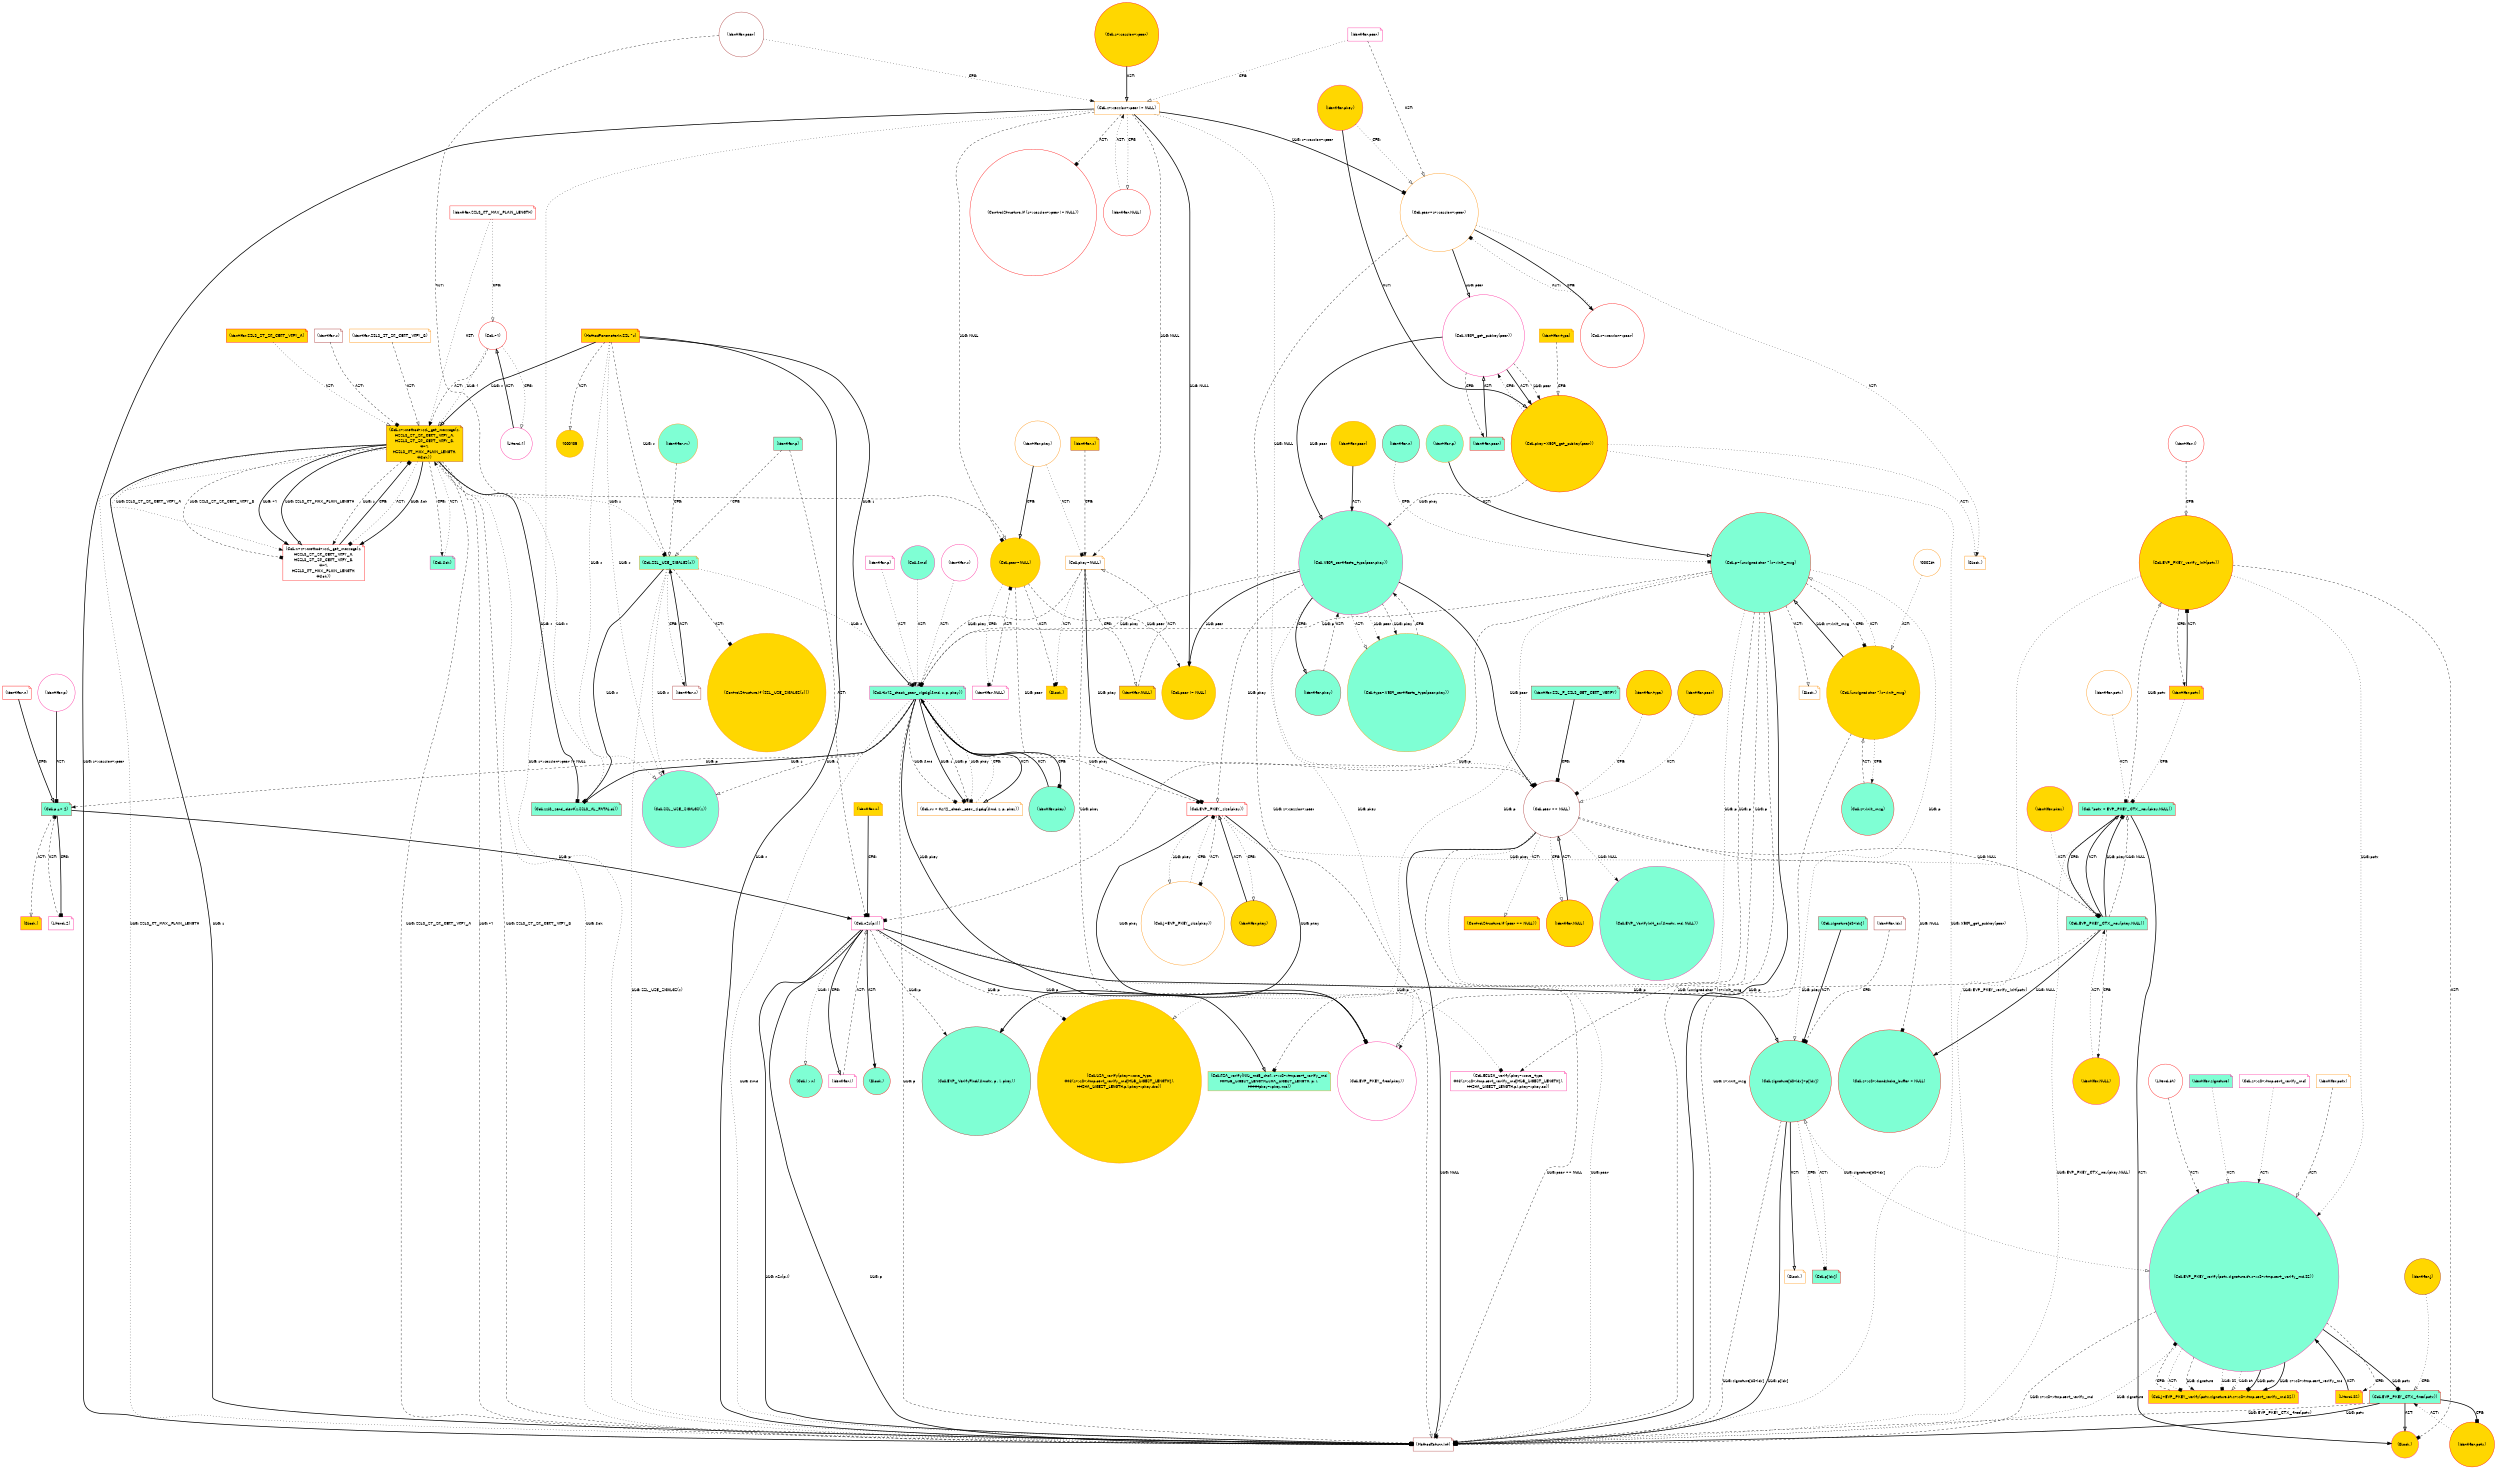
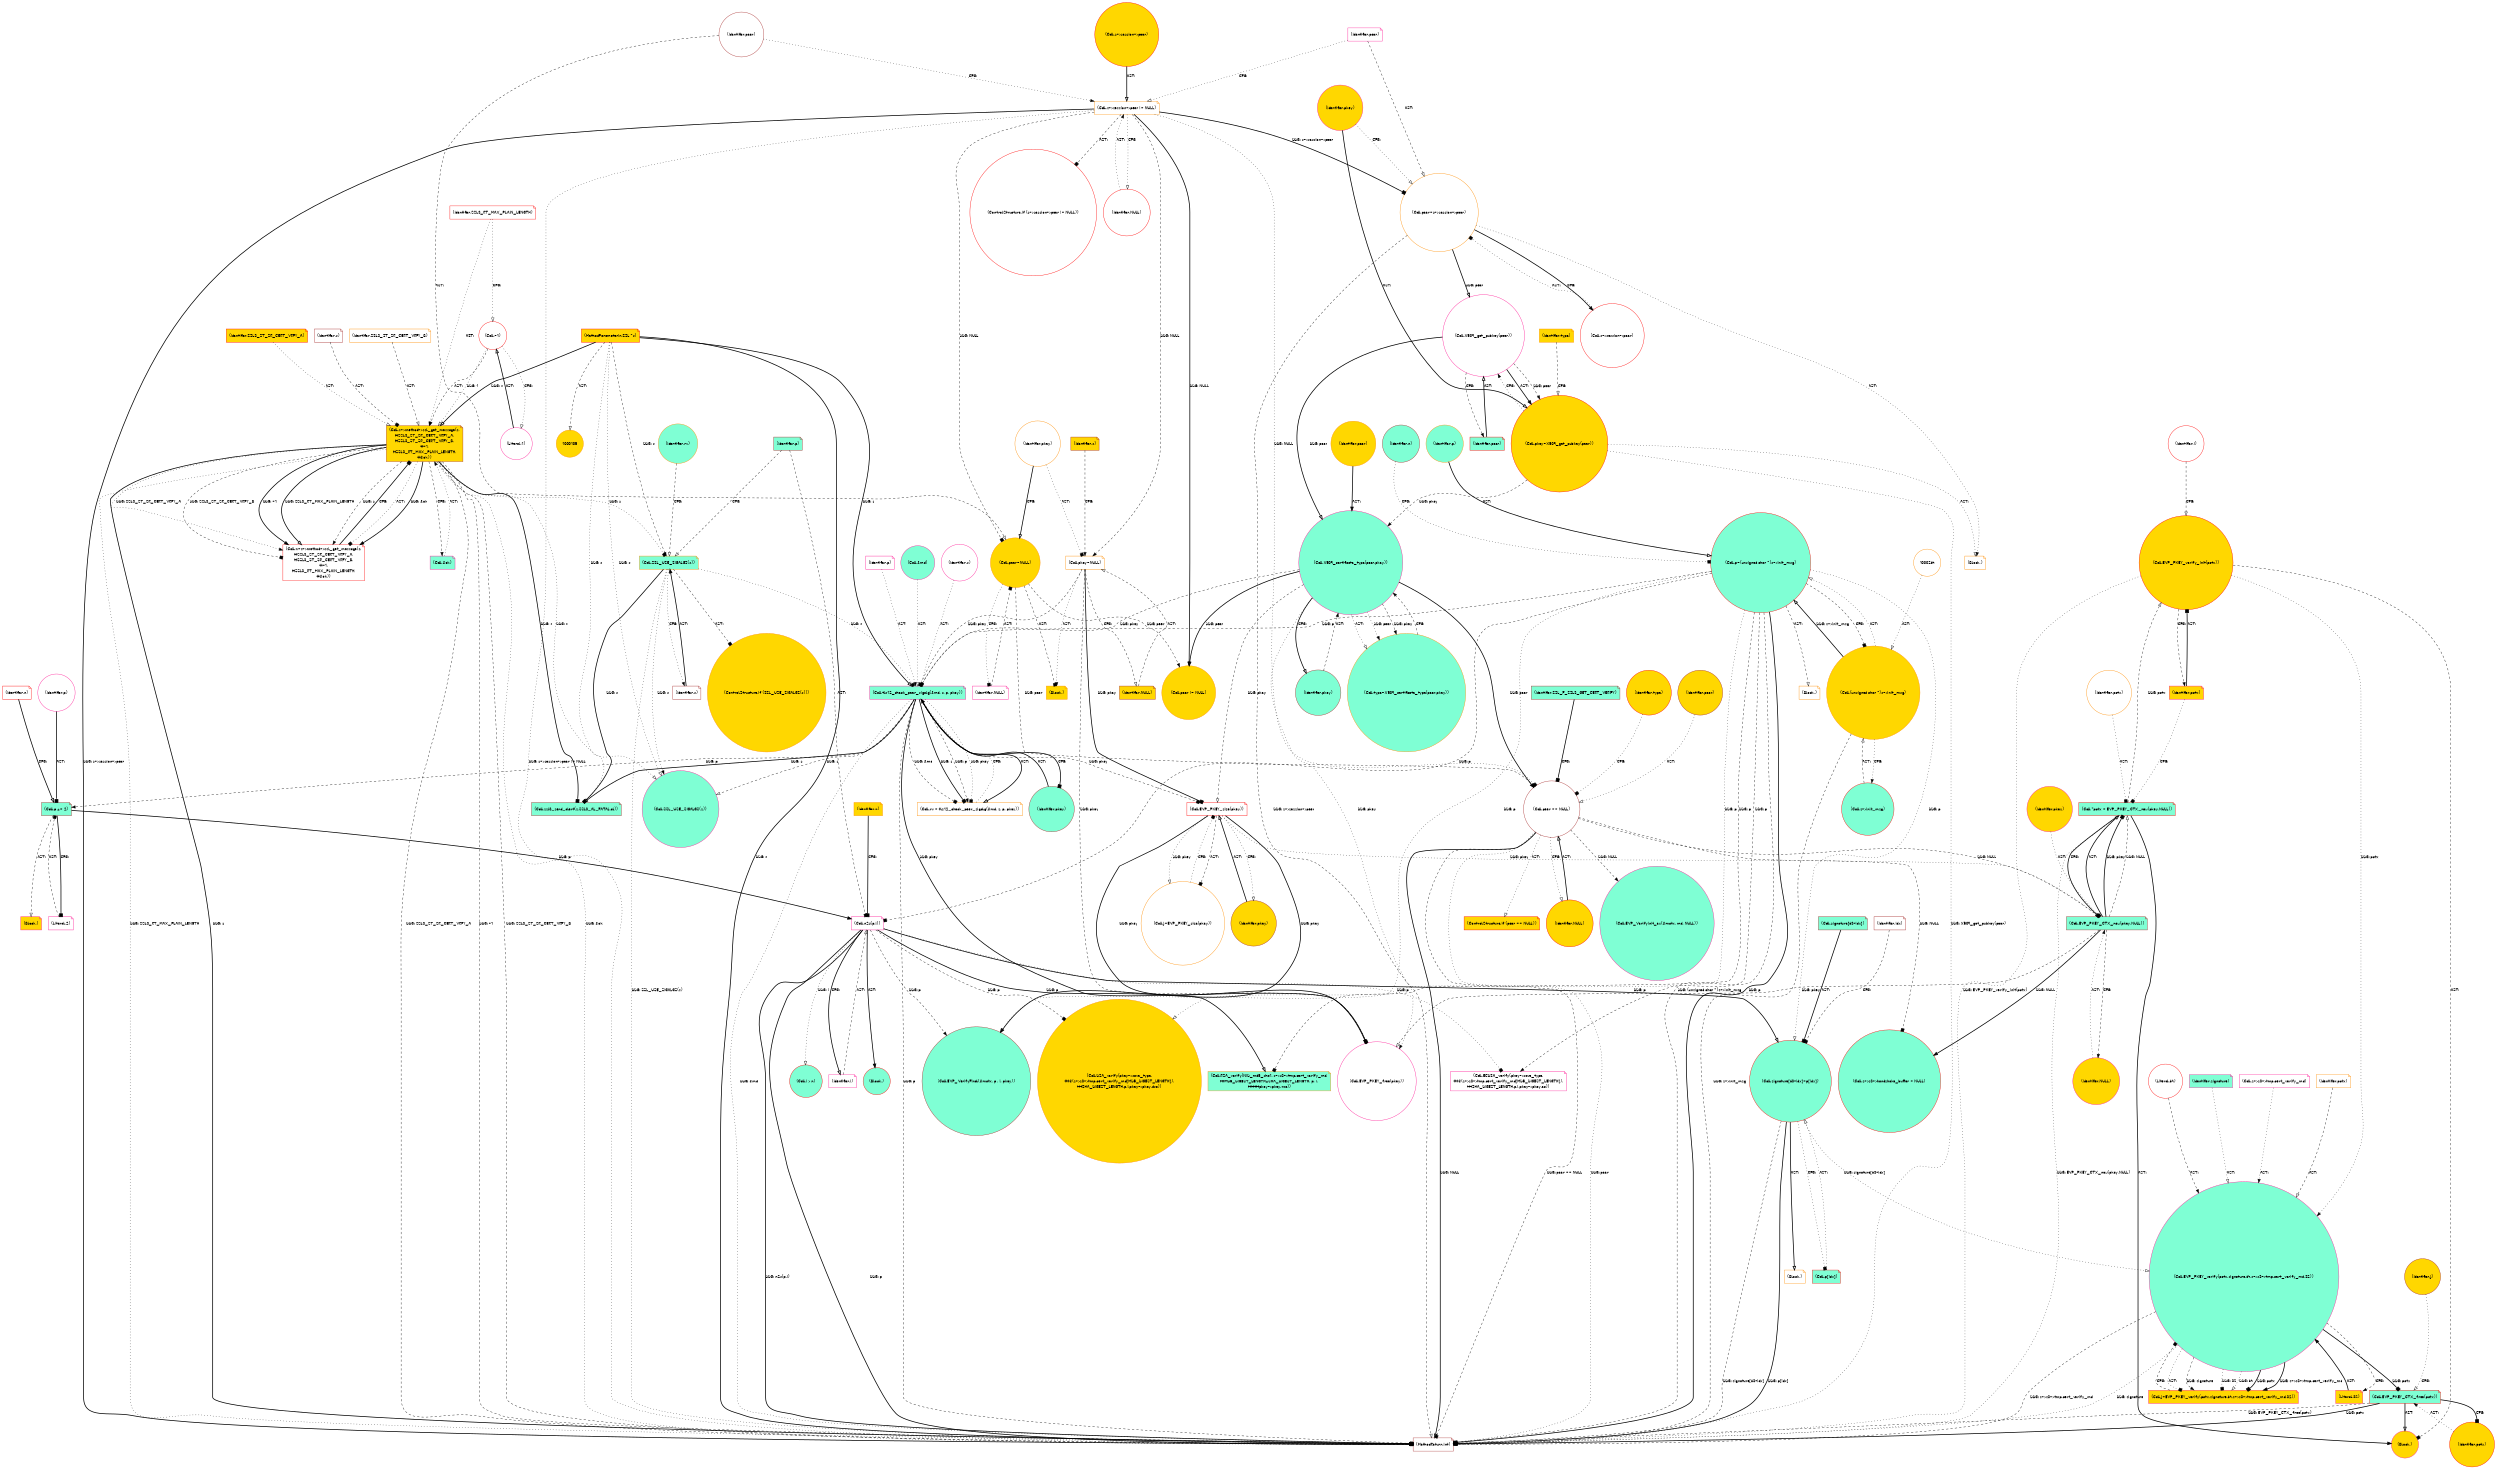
edge "(Call,peer == NULL)" -> "(Call,EVP_VerifyInit_ex(&mctx, md, NULL))": style dotted -> dashed
